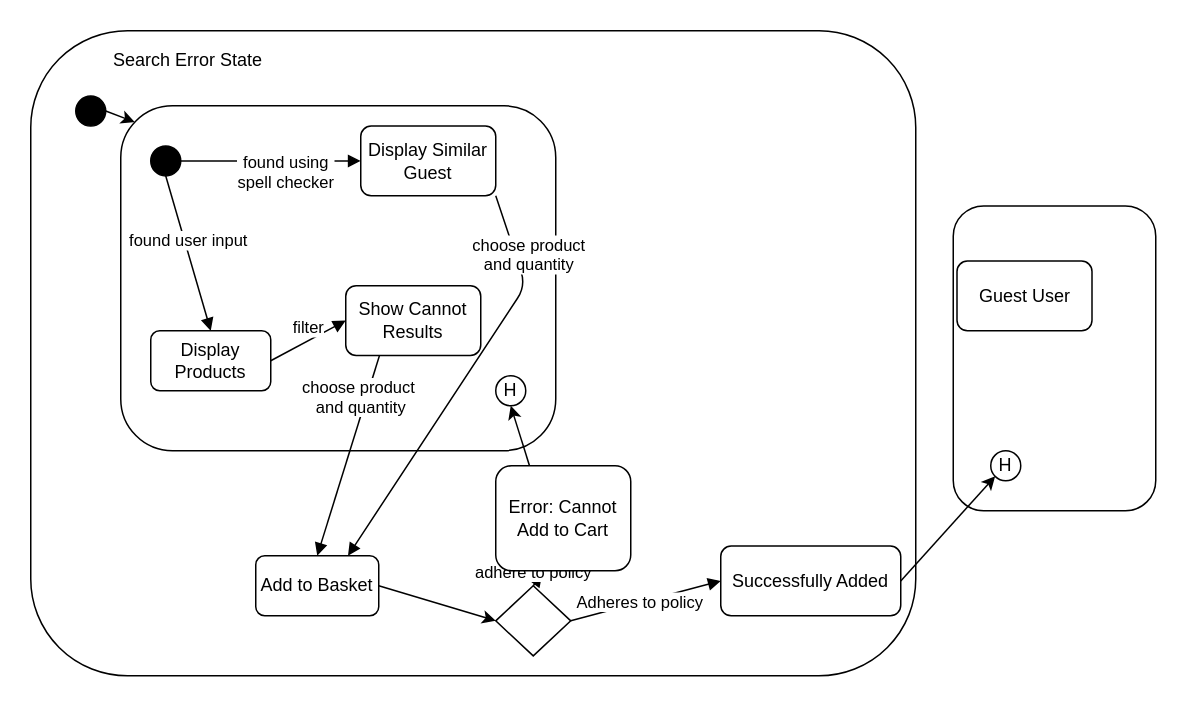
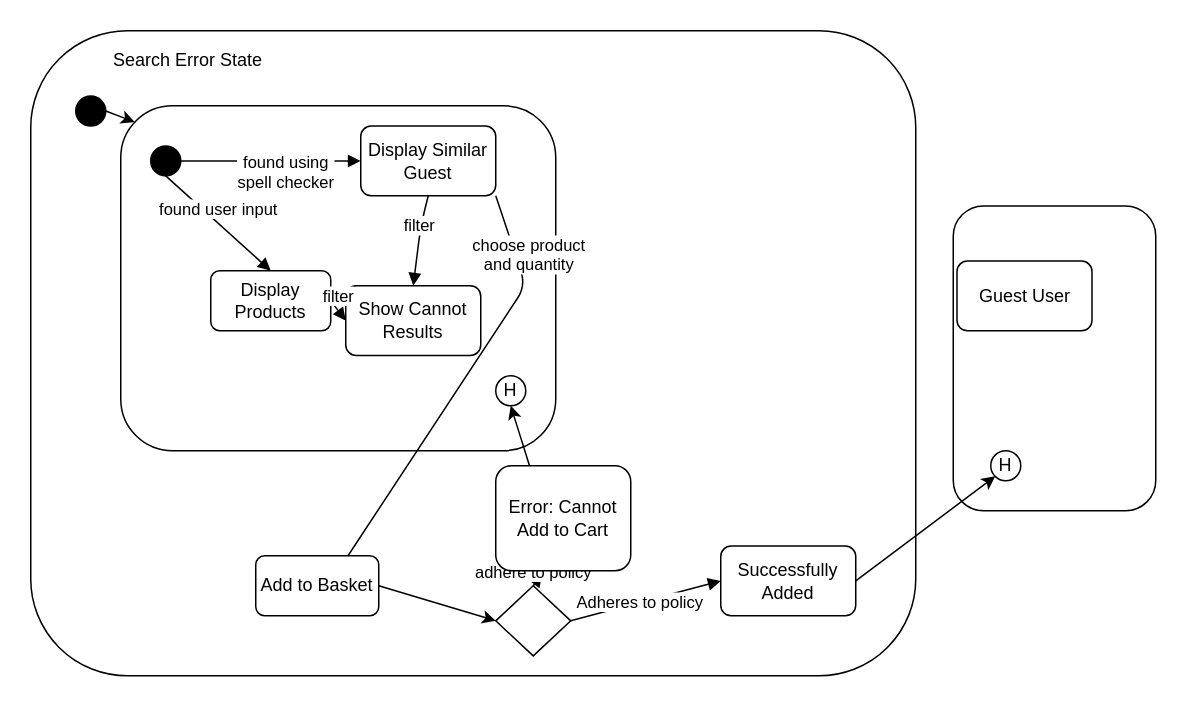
edge "Display Similar Guest" -> "Show Cannot Results": added, label "filter"
node "Display Products": moved (211, 361) -> (271, 301)
edge "Show Cannot Results" -> "Add to Basket": removed, label "choose product and quantity"
edge "Display Similar Guest" -> "Add to Basket": arrowhead block -> none
node "Successfully Added": size 180x70 -> 135x70
